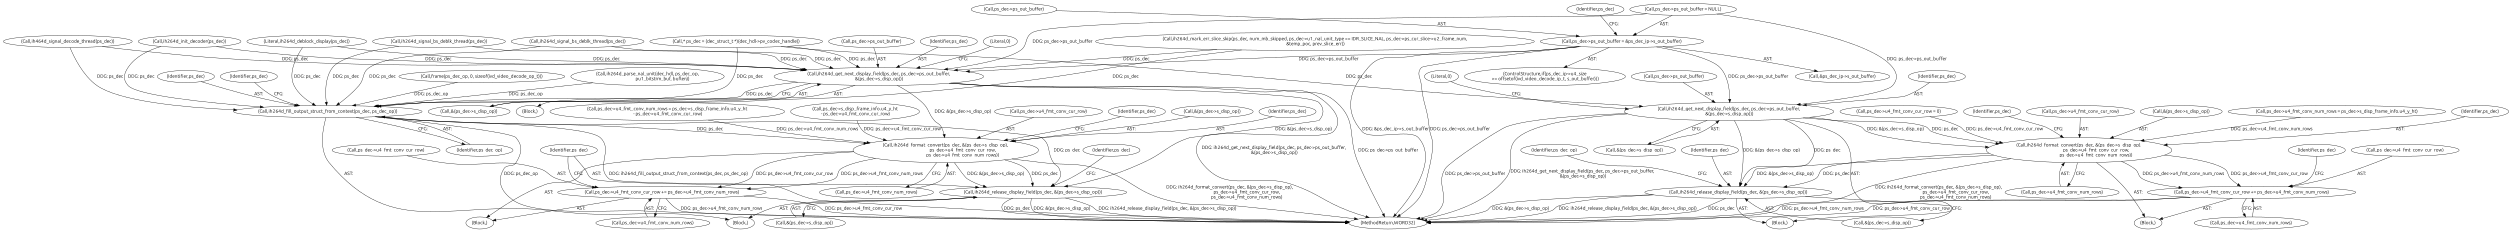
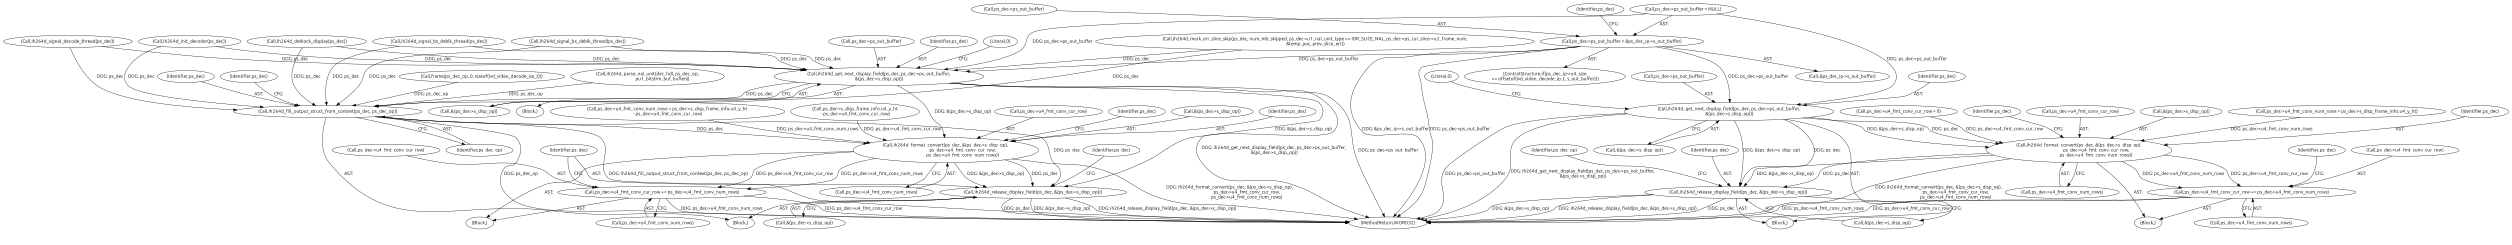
node "(Call,ih464d_signal_decode_thread(ps_dec))": label "(Call,ih464d_signal_decode_thread(ps_dec))" -> "(Call,ih264d_signal_decode_thread(ps_dec))"
node "(Literal,ih264d_deblock_display(ps_dec))": label "(Literal,ih264d_deblock_display(ps_dec))" -> "(Call,ih264d_deblock_display(ps_dec))"
node "(Call,* ps_dec = (dec_struct_t *)(dec_hdl->pv_codec_handle))": removed
